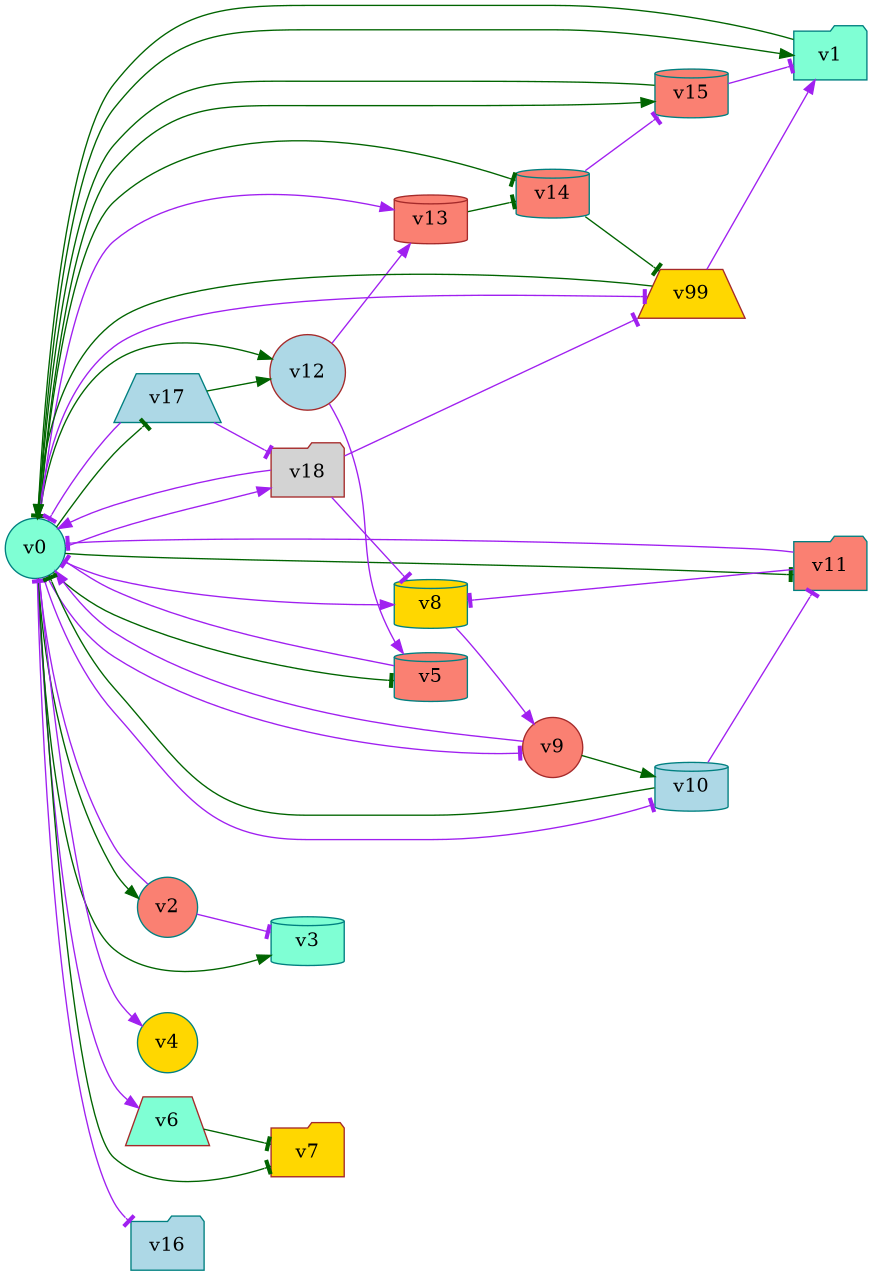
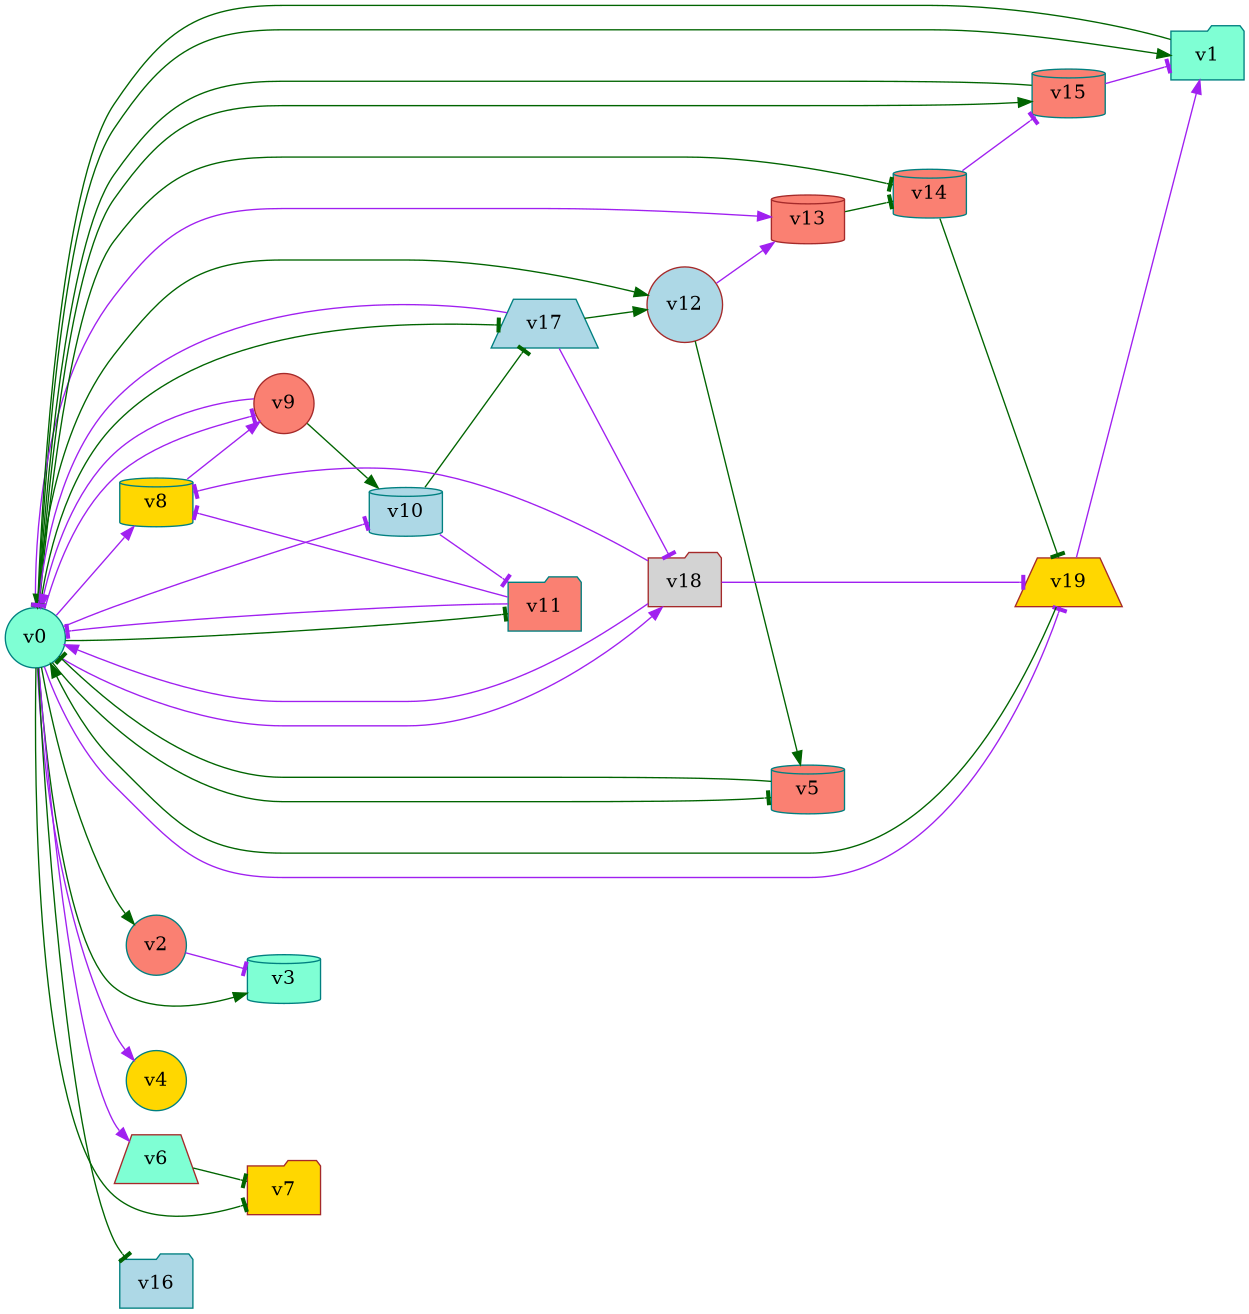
node "v99": label "v99" -> "v19"
edge "v12" -> "v5": color purple -> darkgreen
edge "v5" -> "v0": color purple -> darkgreen
edge "v2" -> "v0": removed
edge "v10" -> "v0": now "v10" -> "v17"
edge "v0" -> "v16": color purple -> darkgreen
